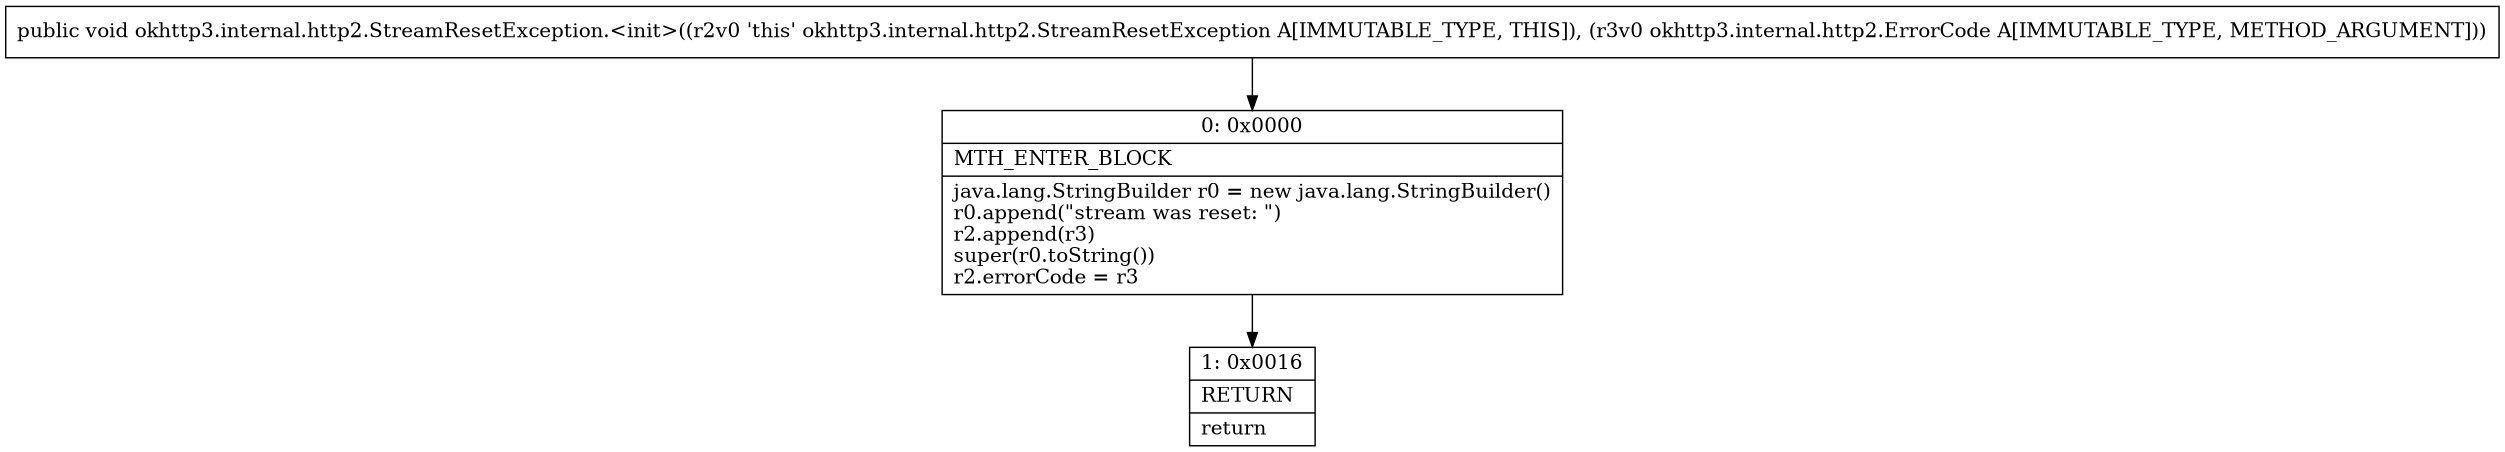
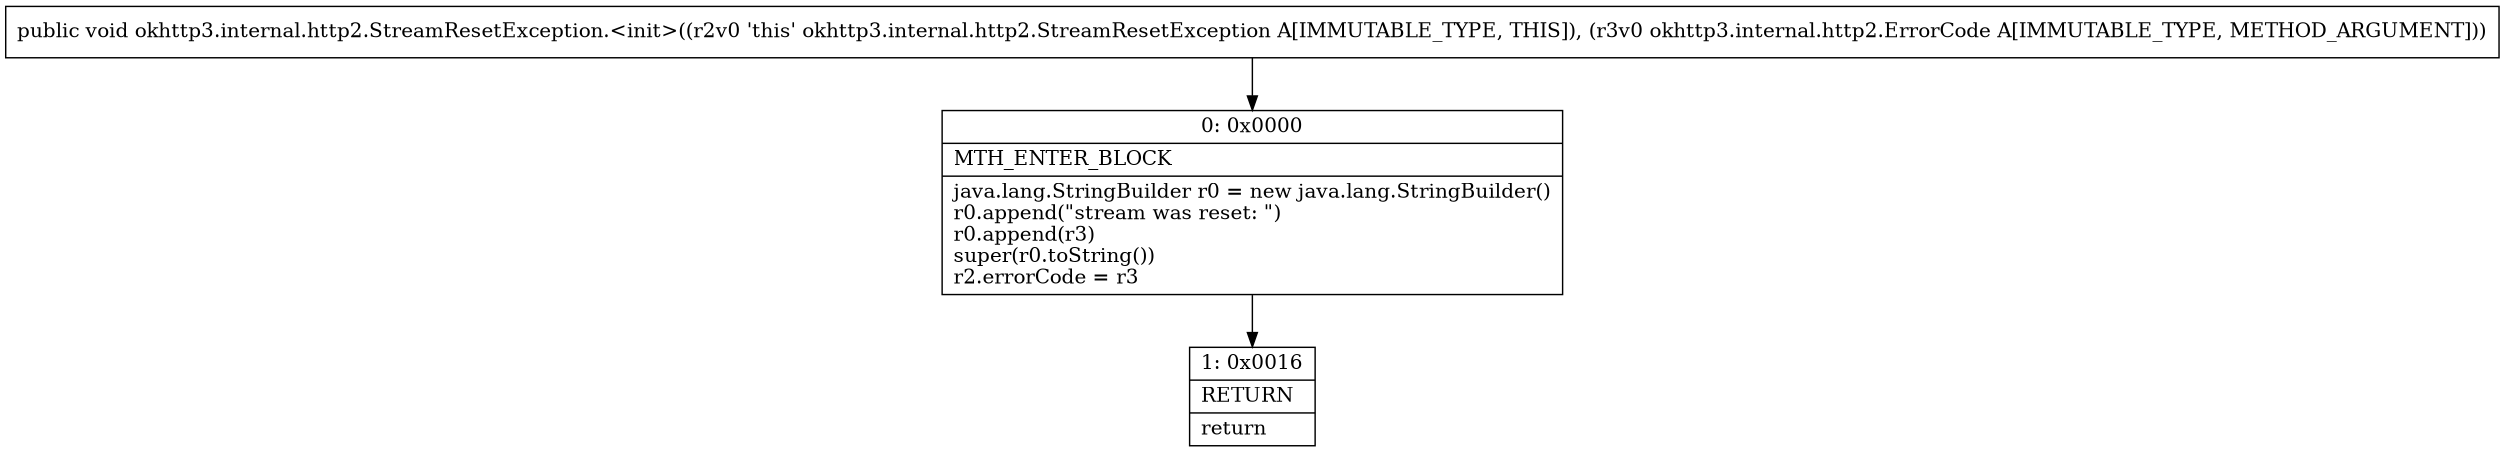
node "0: 0x0000": text "r2.append(r3)" -> "r0.append(r3)"
